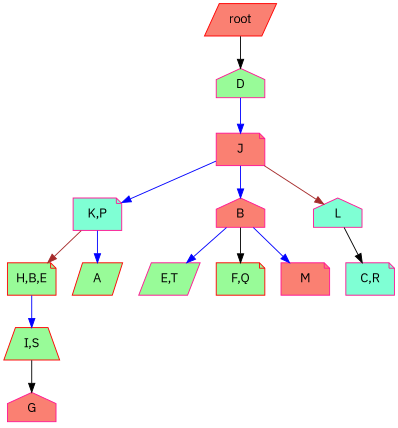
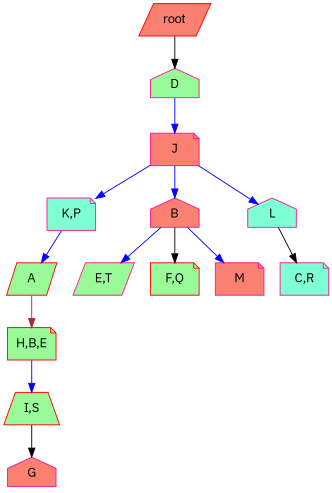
edge "J" -> "L": color brown -> blue
edge "K,P" -> "H,B,E": now "A" -> "H,B,E"
